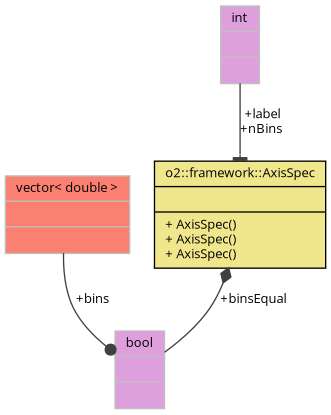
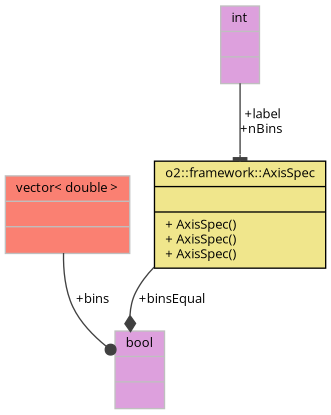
edge "bool" -> "o2::framework::AxisSpec": reversed
